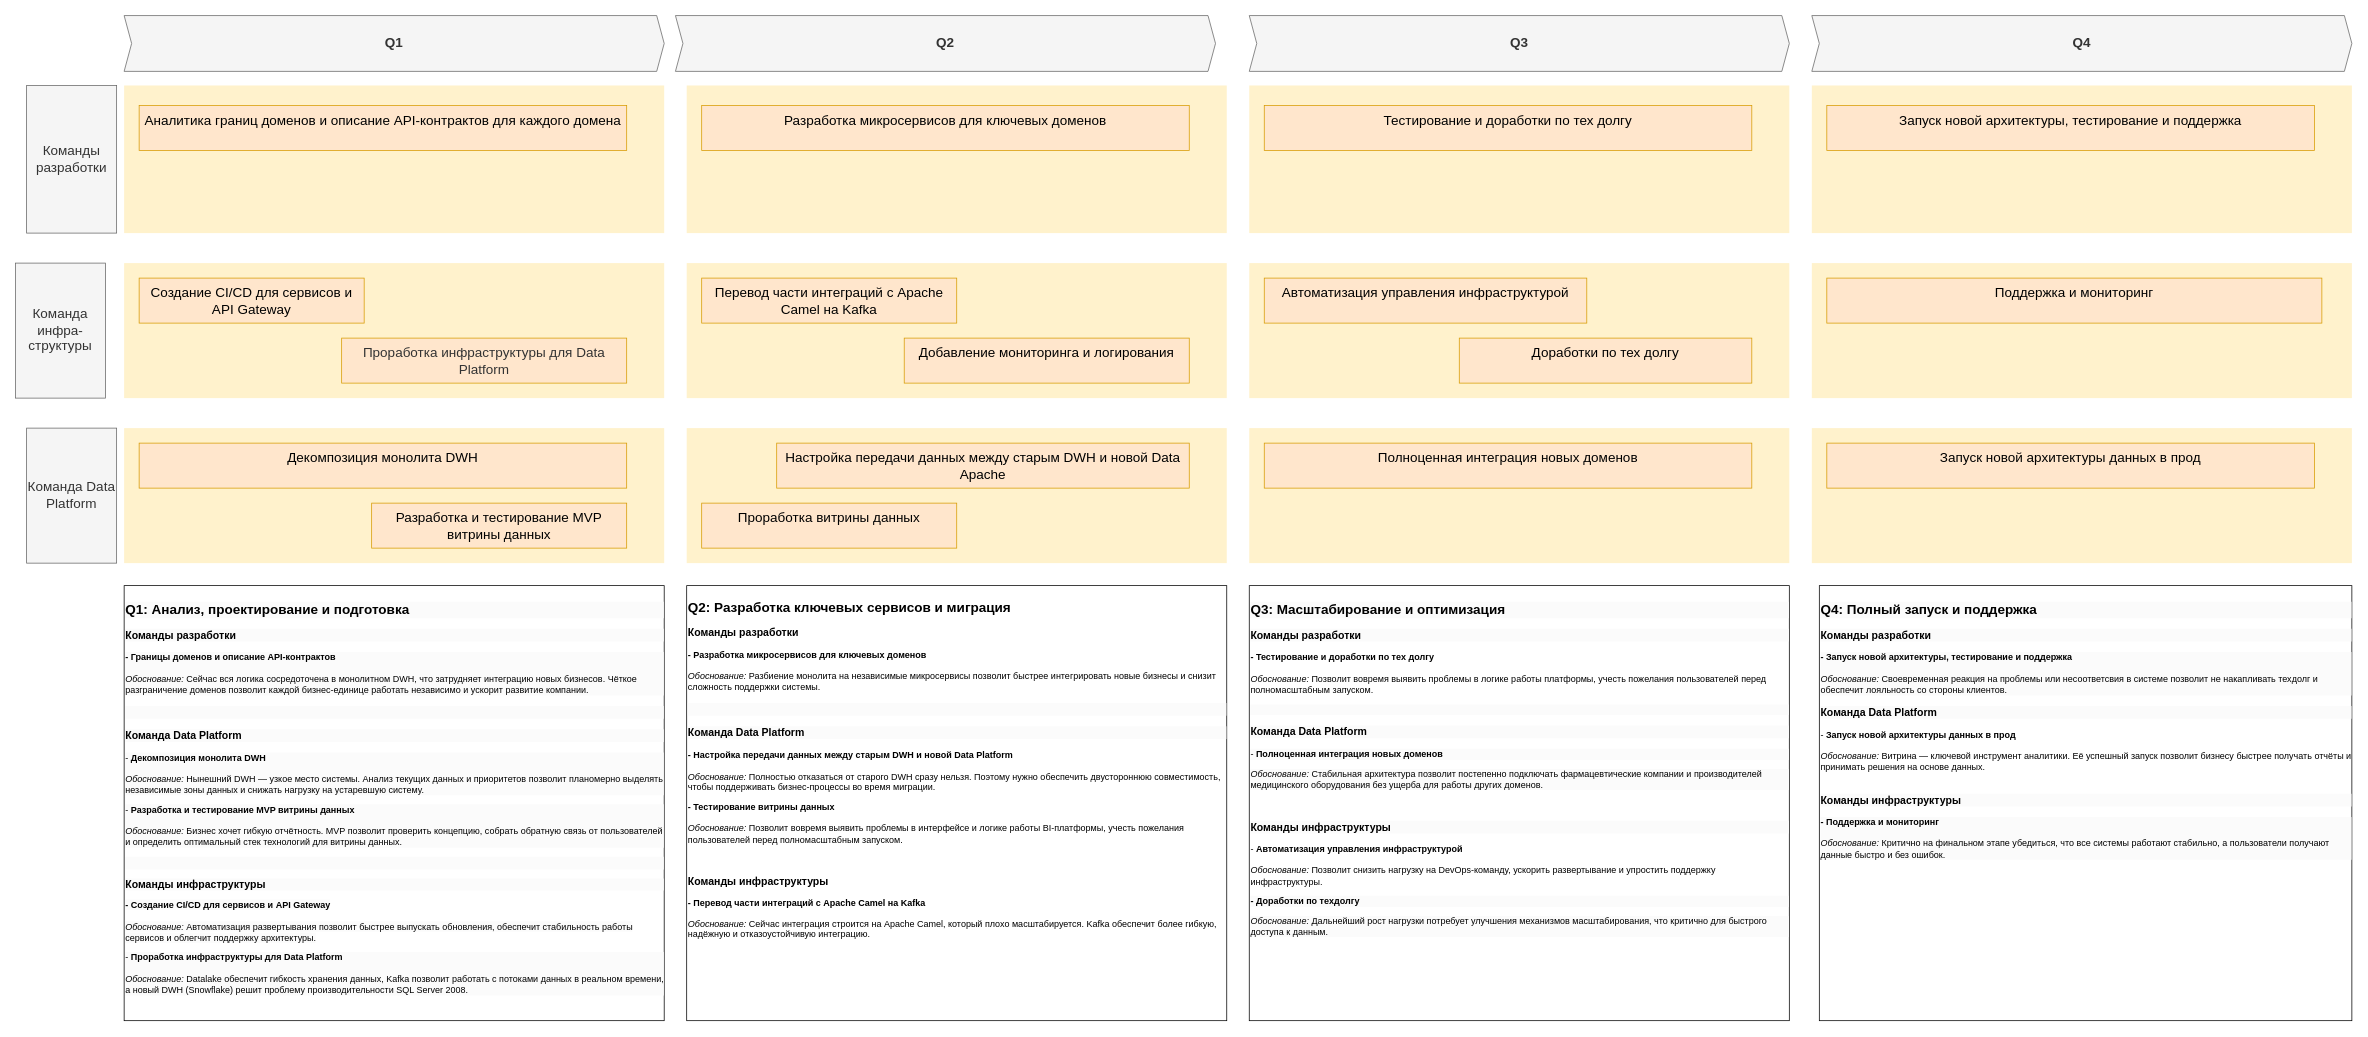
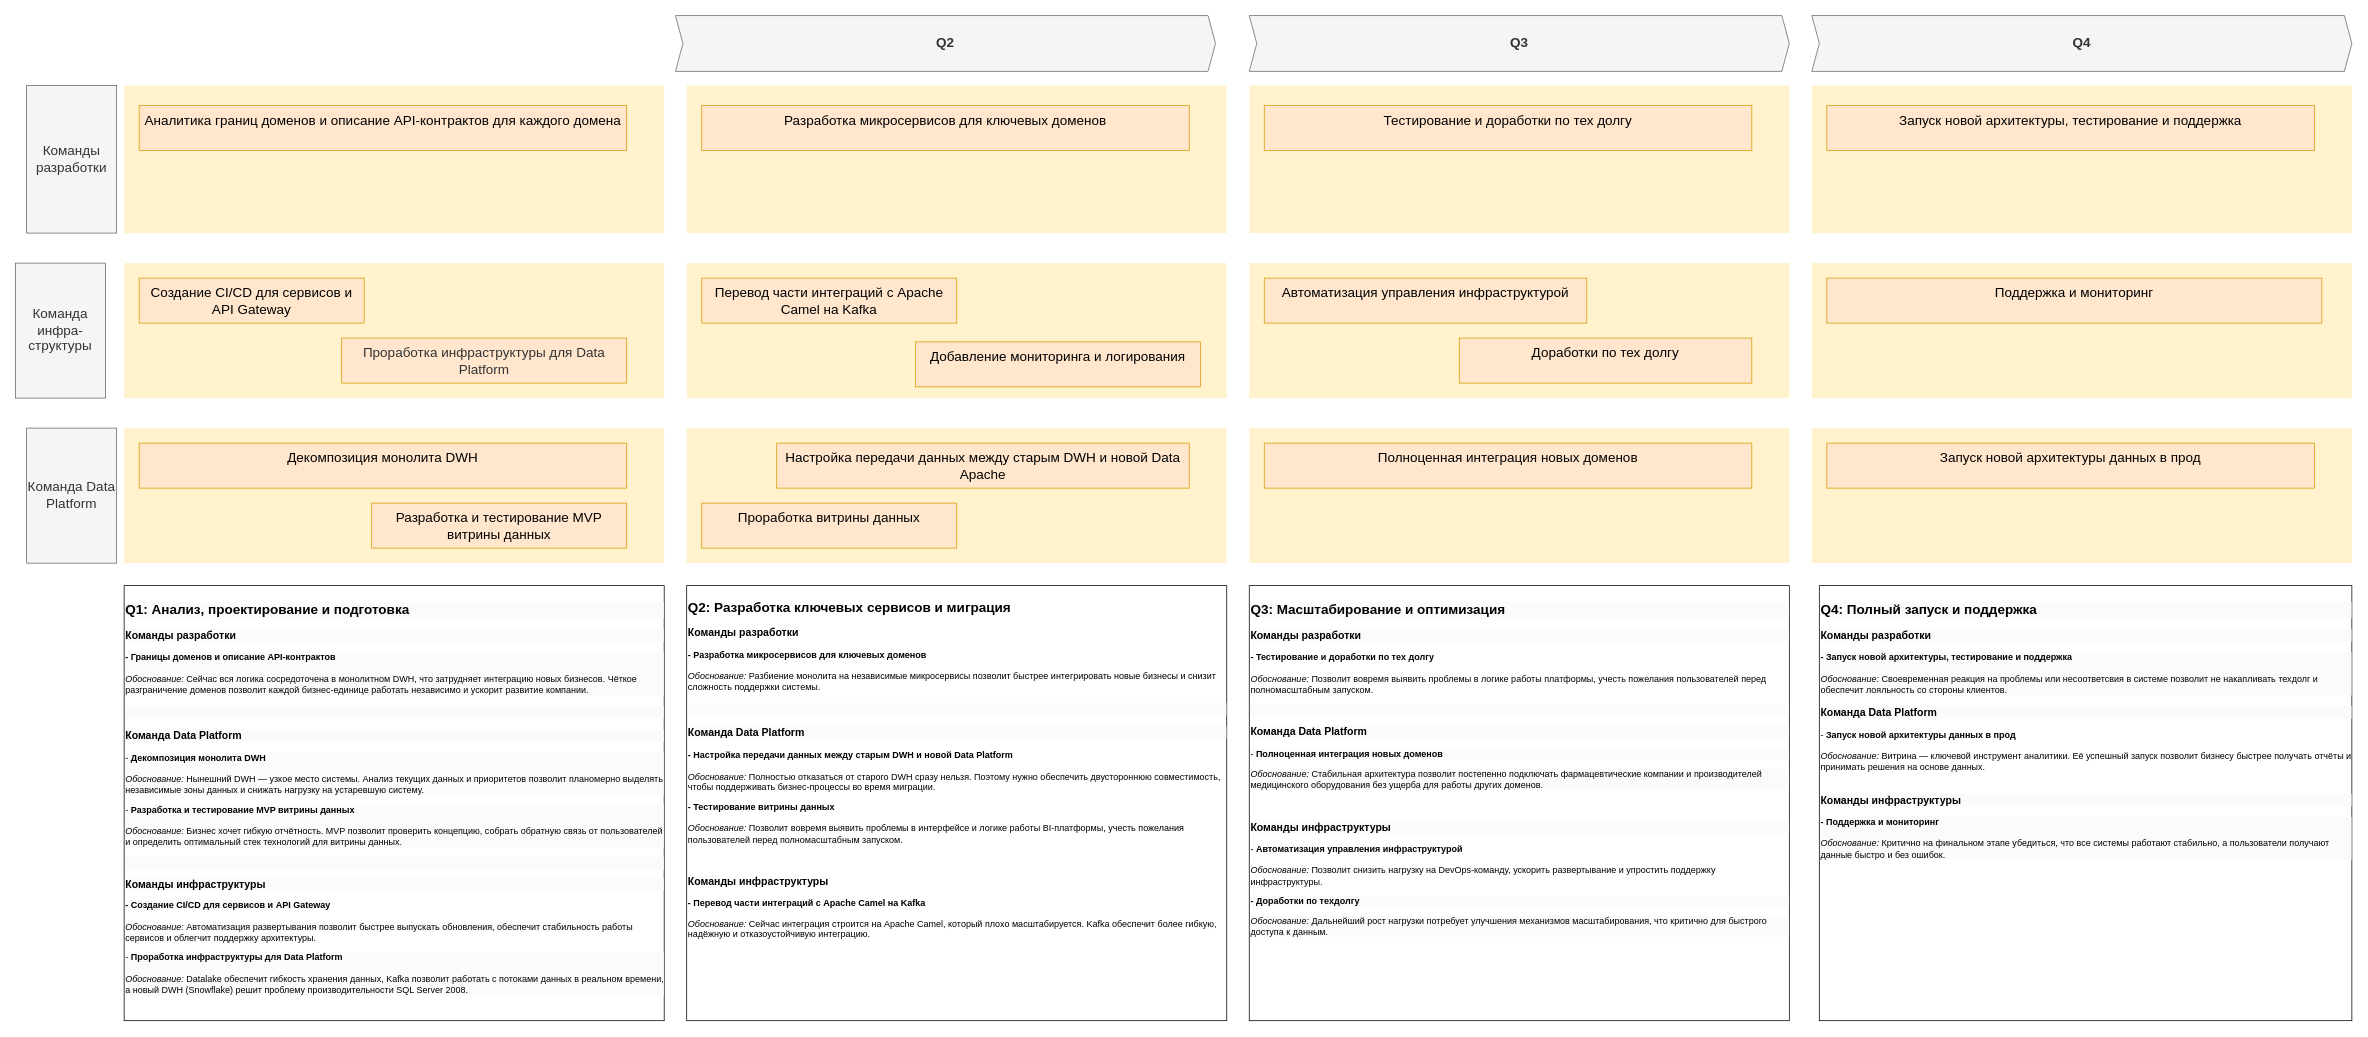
node "Q1": removed
node "Добавление мониторинга и логирования": moved (1047, 360) -> (1058, 364)
